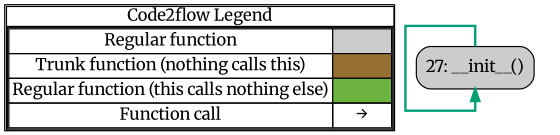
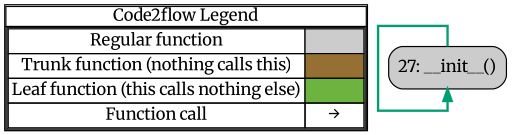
node "Code2flow Legend": text "Regular function (this calls nothing else)" -> "Leaf function (this calls nothing else)"
